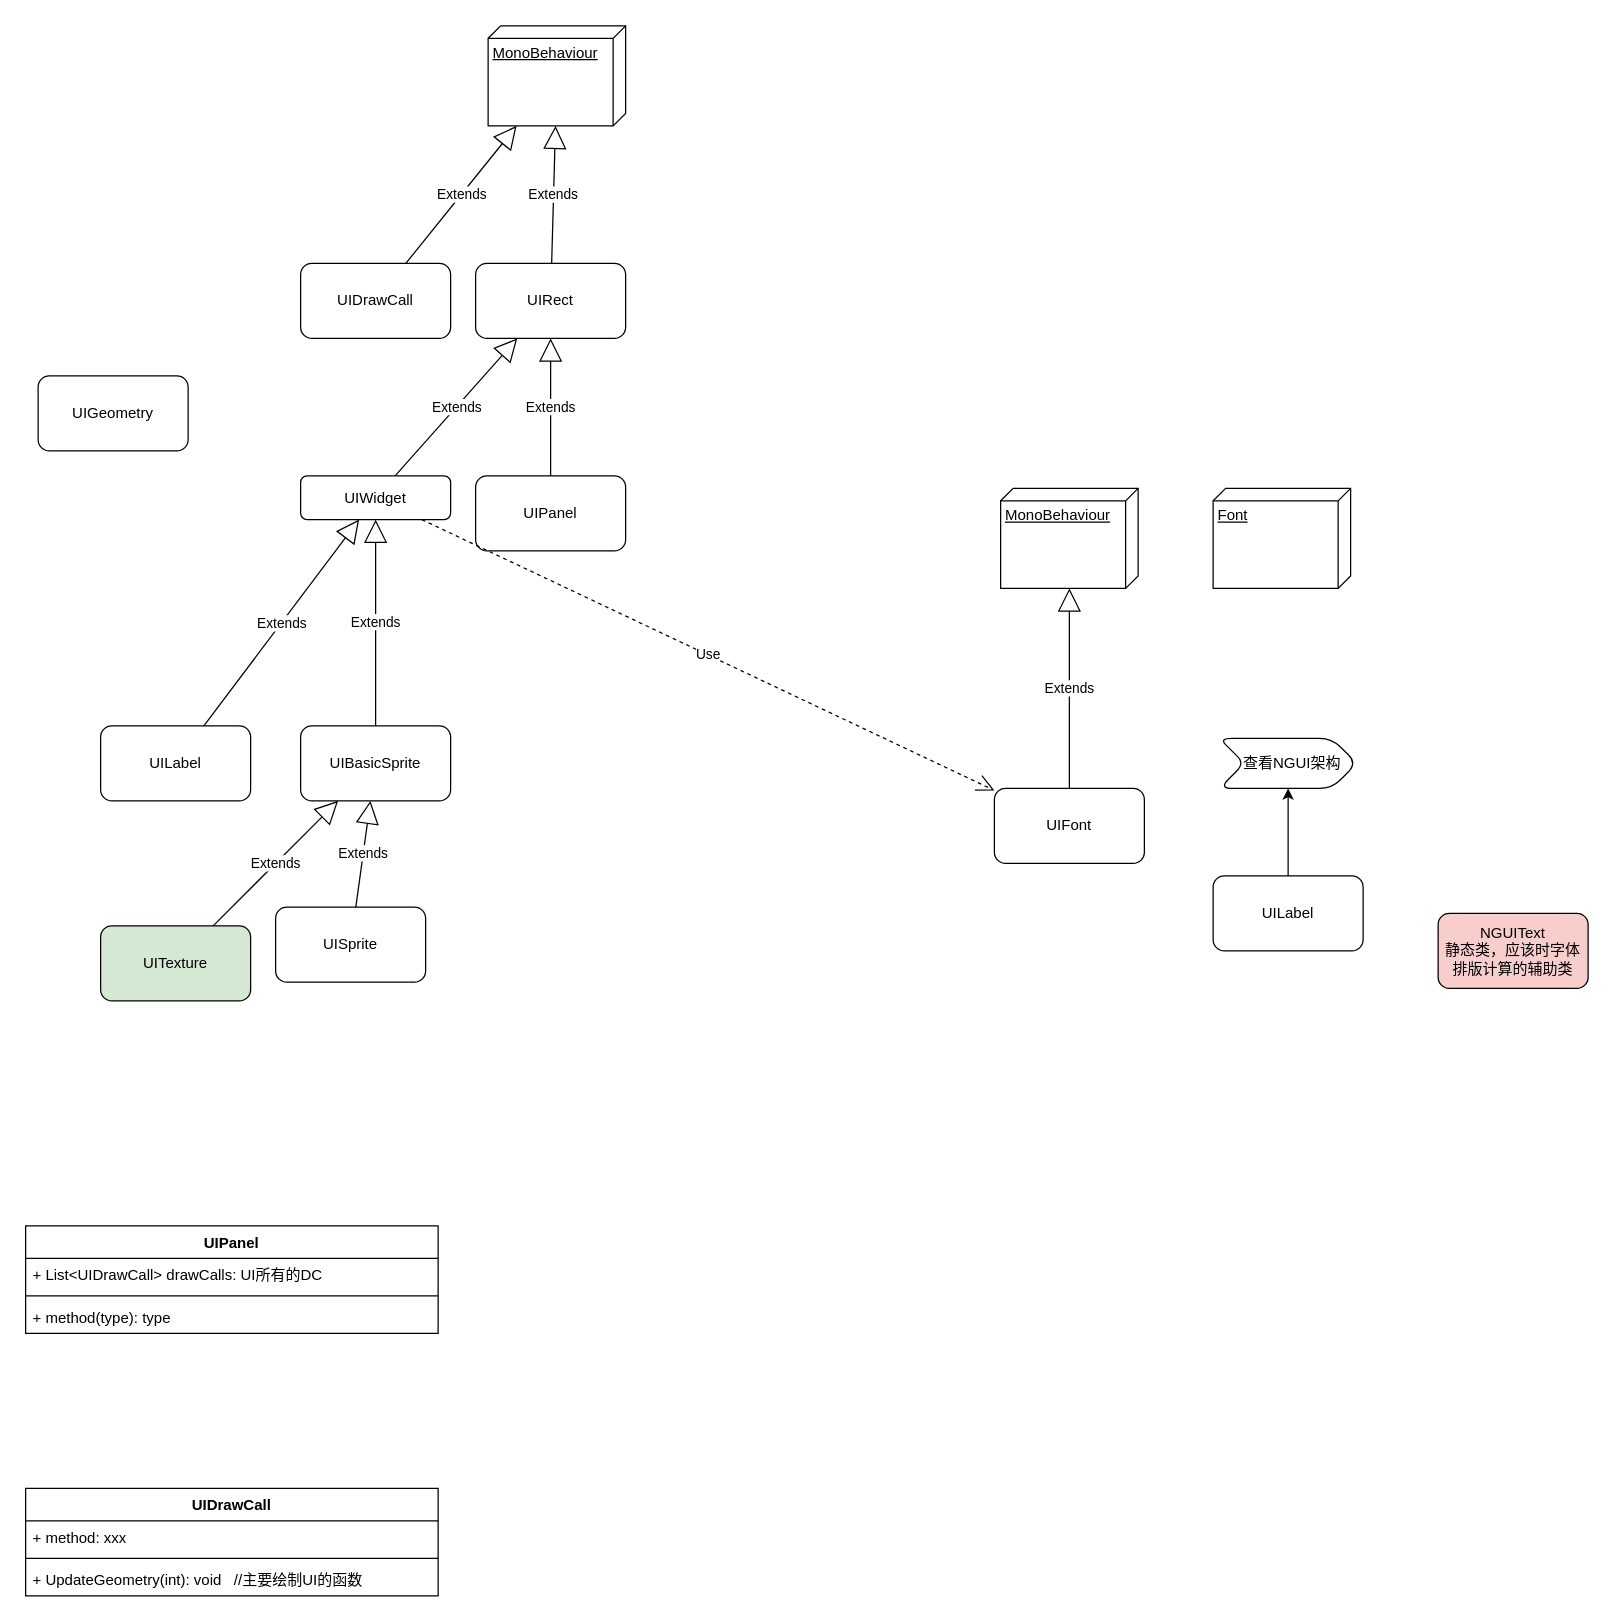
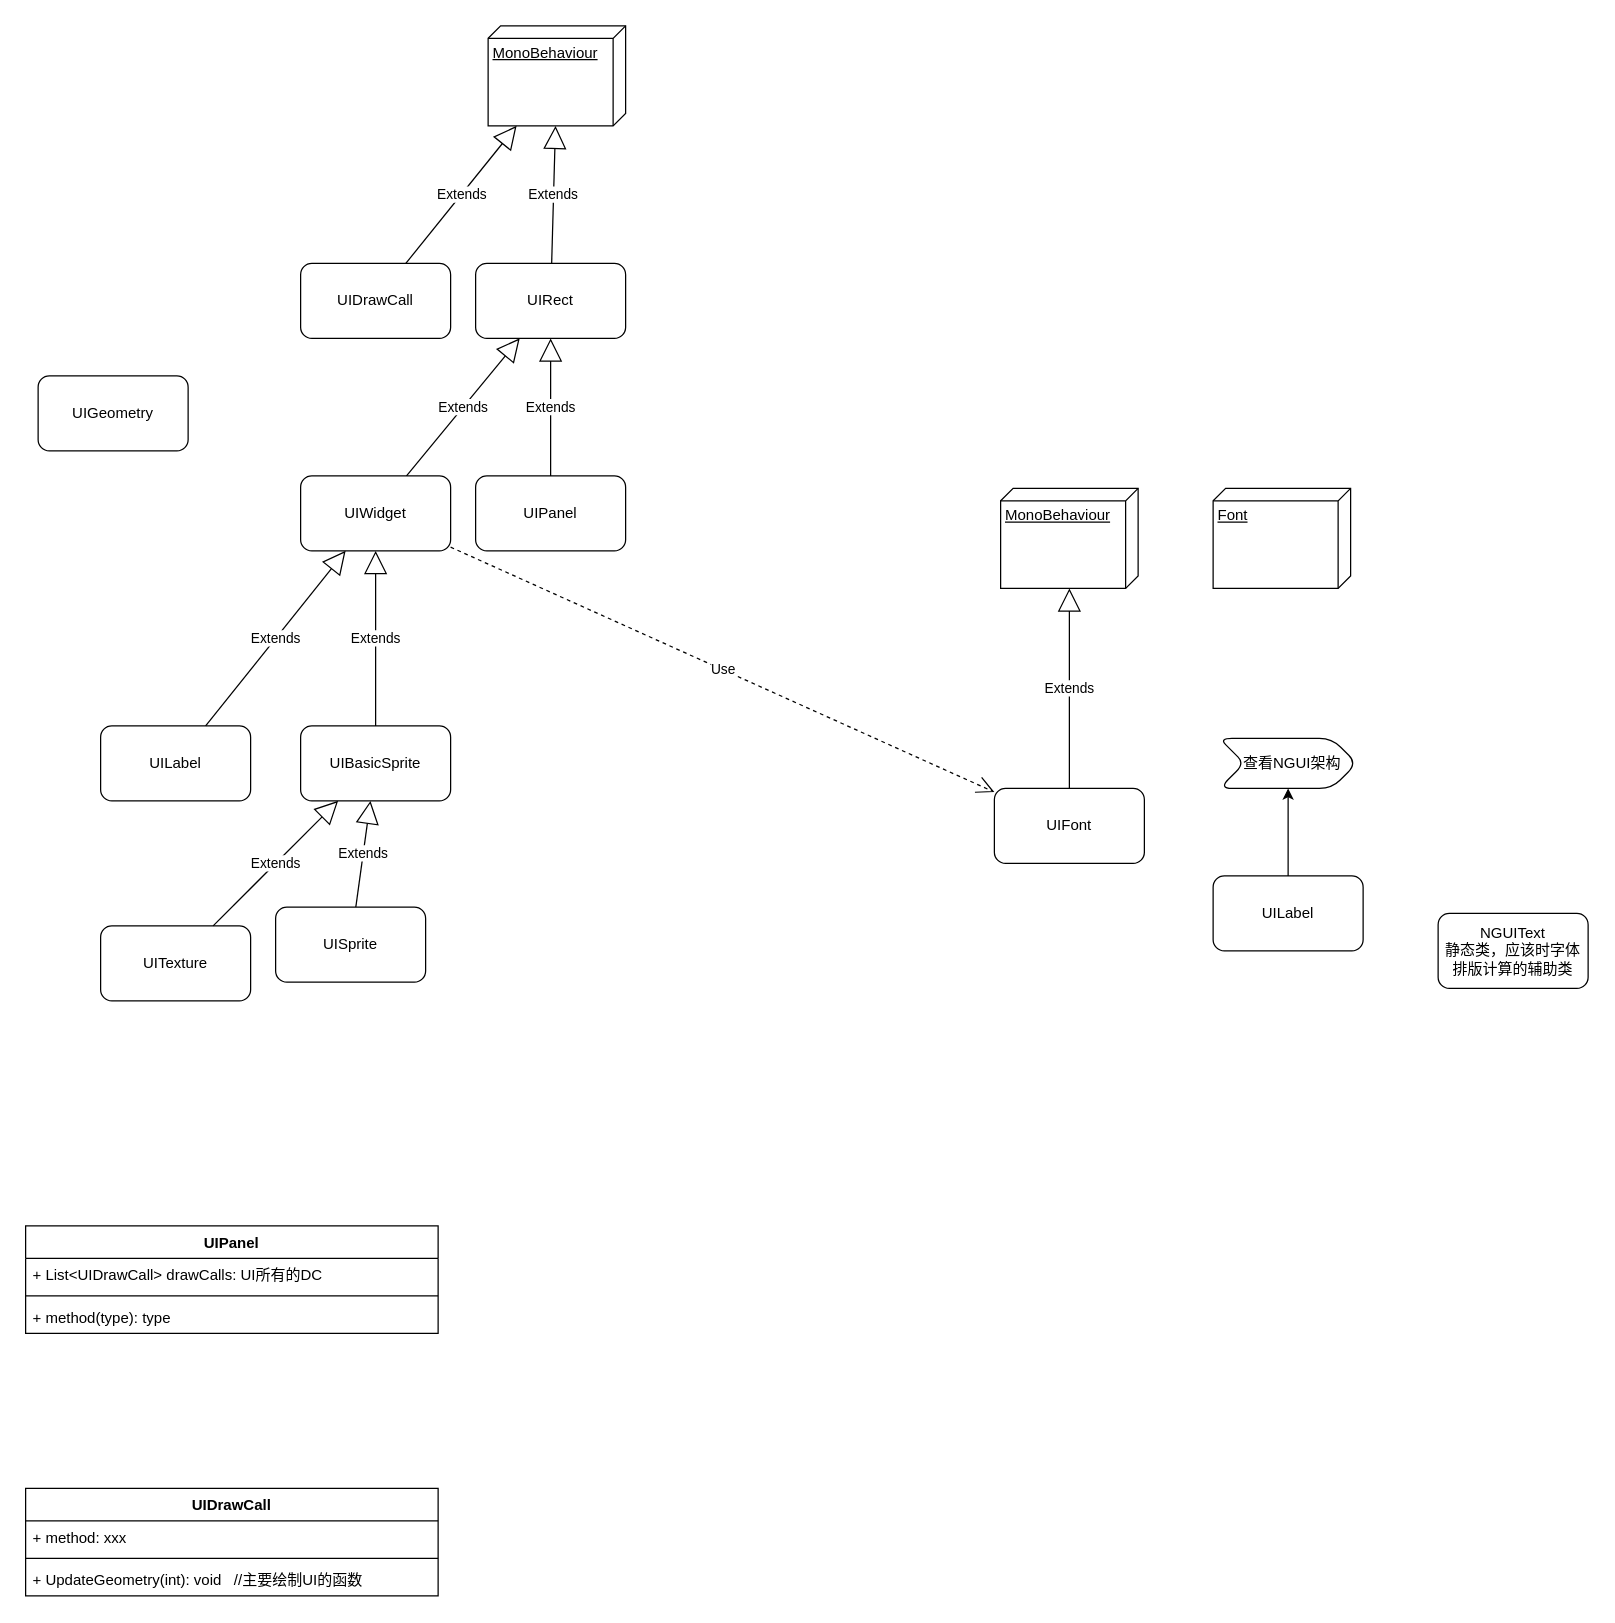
node "UIWidget": size 150x44 -> 150x75
node "NGUIText 静态类，应该时字体排版计算的辅助类": fillcolor #f8cecc -> #ffffff
node "UITexture": fillcolor #d5e8d4 -> #ffffff
